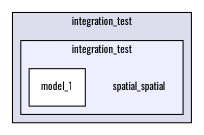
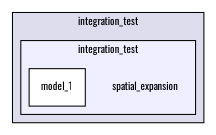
node "spatial_spatial": label "spatial_spatial" -> "spatial_expansion"
